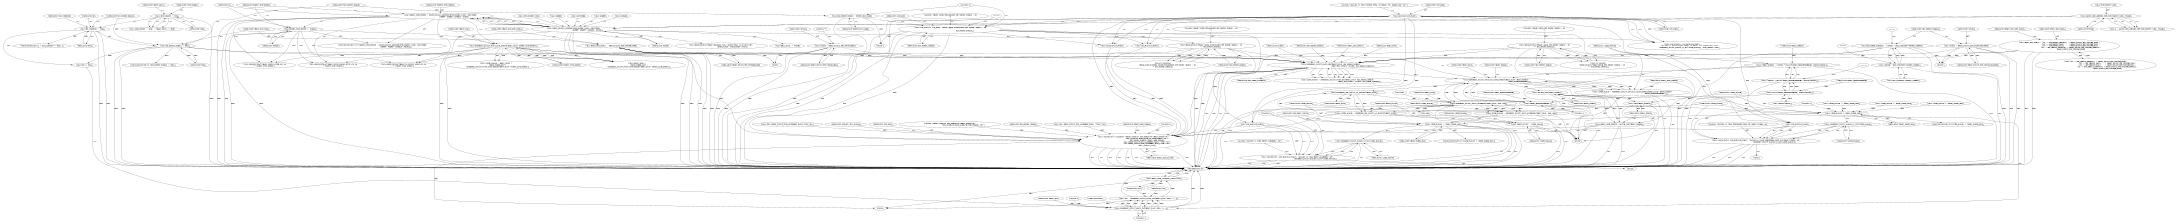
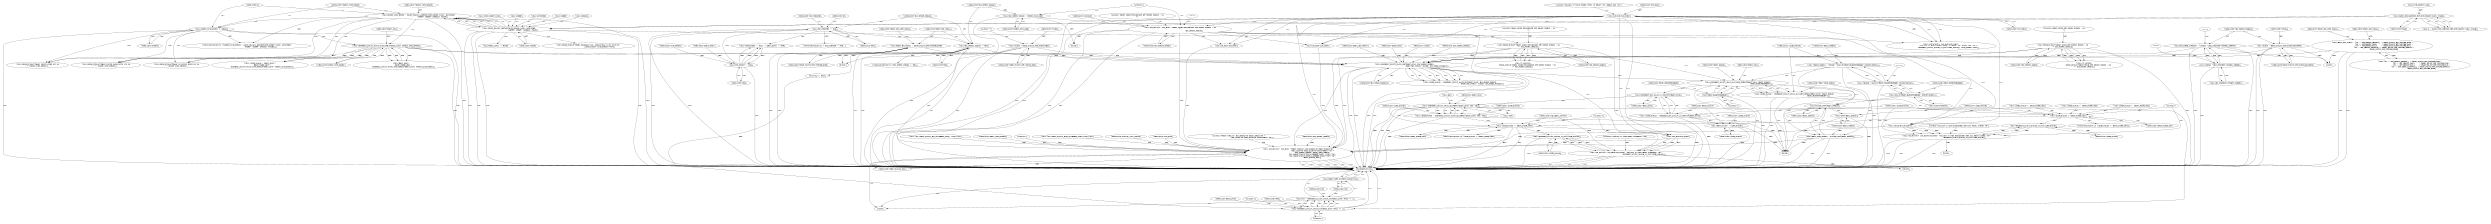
edge "(Call,spf_response == NULL)" -> "(Call,sig != NULL)": now "(Call,spf_response == NULL)" -> "(Call,from_header == NULL || dmarc_abort == TRUE)"
edge "(Call,calloc(DMARC_MAXHOSTNAMELEN, sizeof(uschar)))" -> "(Call,DMARC_MAXHOSTNAMELEN-1)": now "(Call,calloc(DMARC_MAXHOSTNAMELEN, sizeof(uschar)))" -> "(Call,string_copy(dmarc_domain))"
